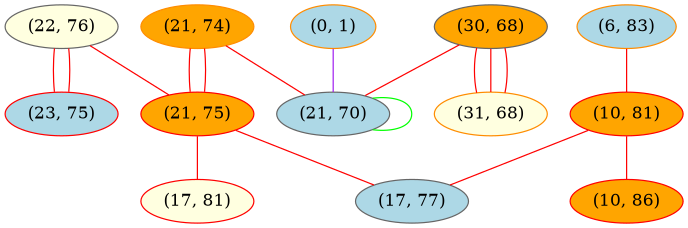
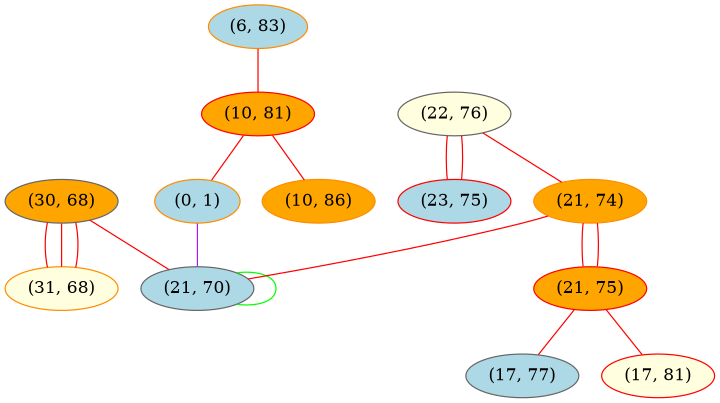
edge "(22, 76)" -- "(21, 75)": now "(22, 76)" -- "(21, 74)"
edge "(10, 81)" -- "(17, 77)": now "(10, 81)" -- "(0, 1)"
node "(10, 86)": color red -> darkorange
